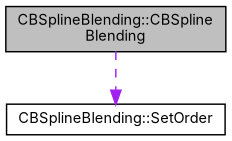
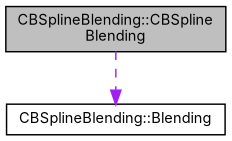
node "CBSplineBlending::SetOrder": label "CBSplineBlending::SetOrder" -> "CBSplineBlending::Blending"
